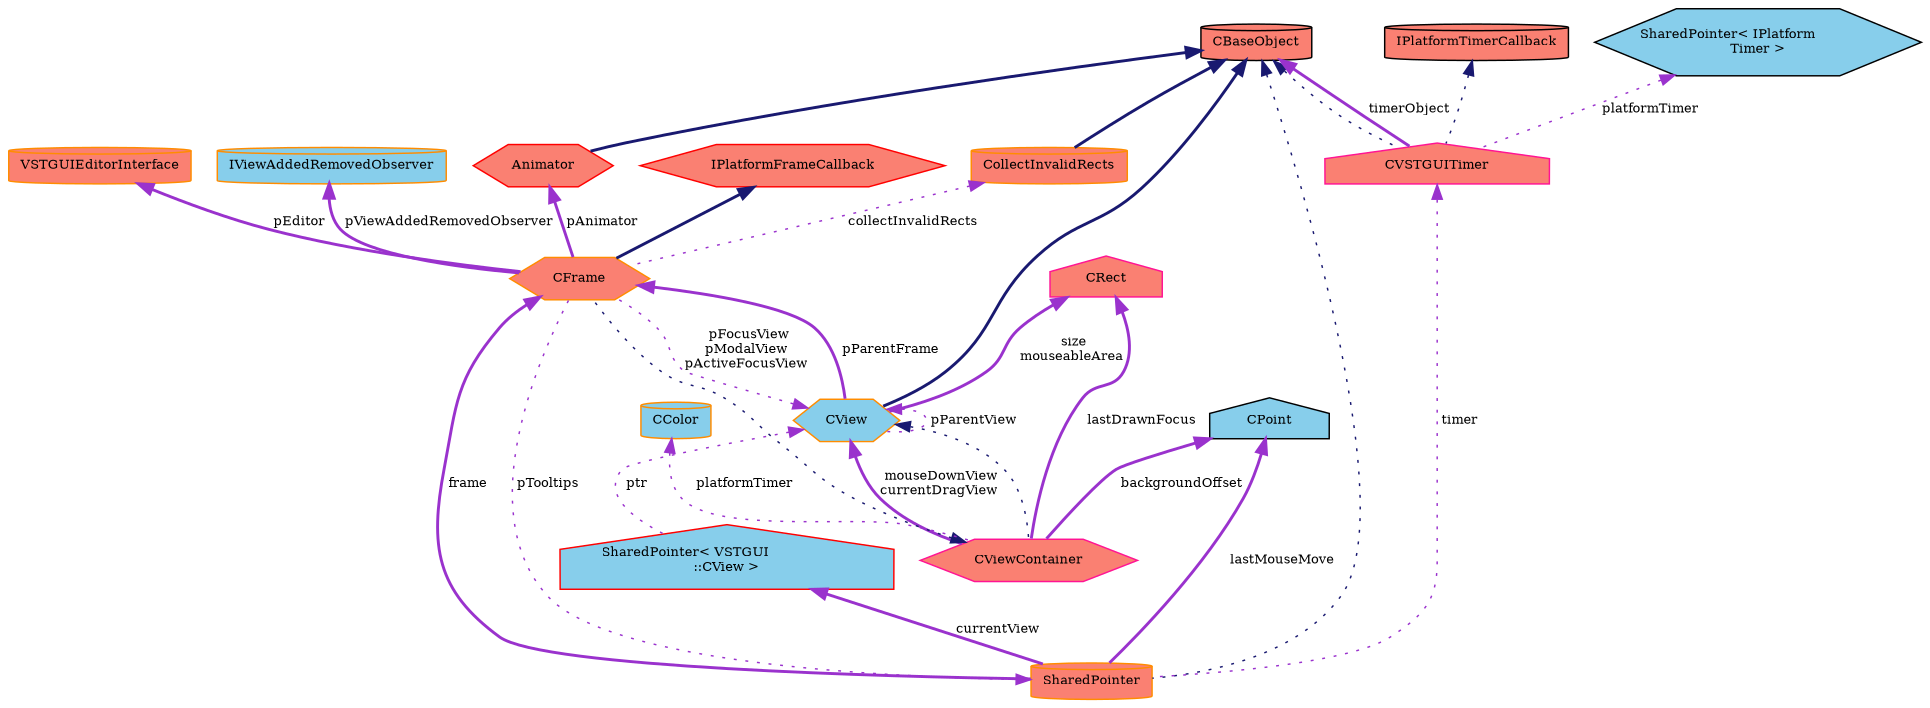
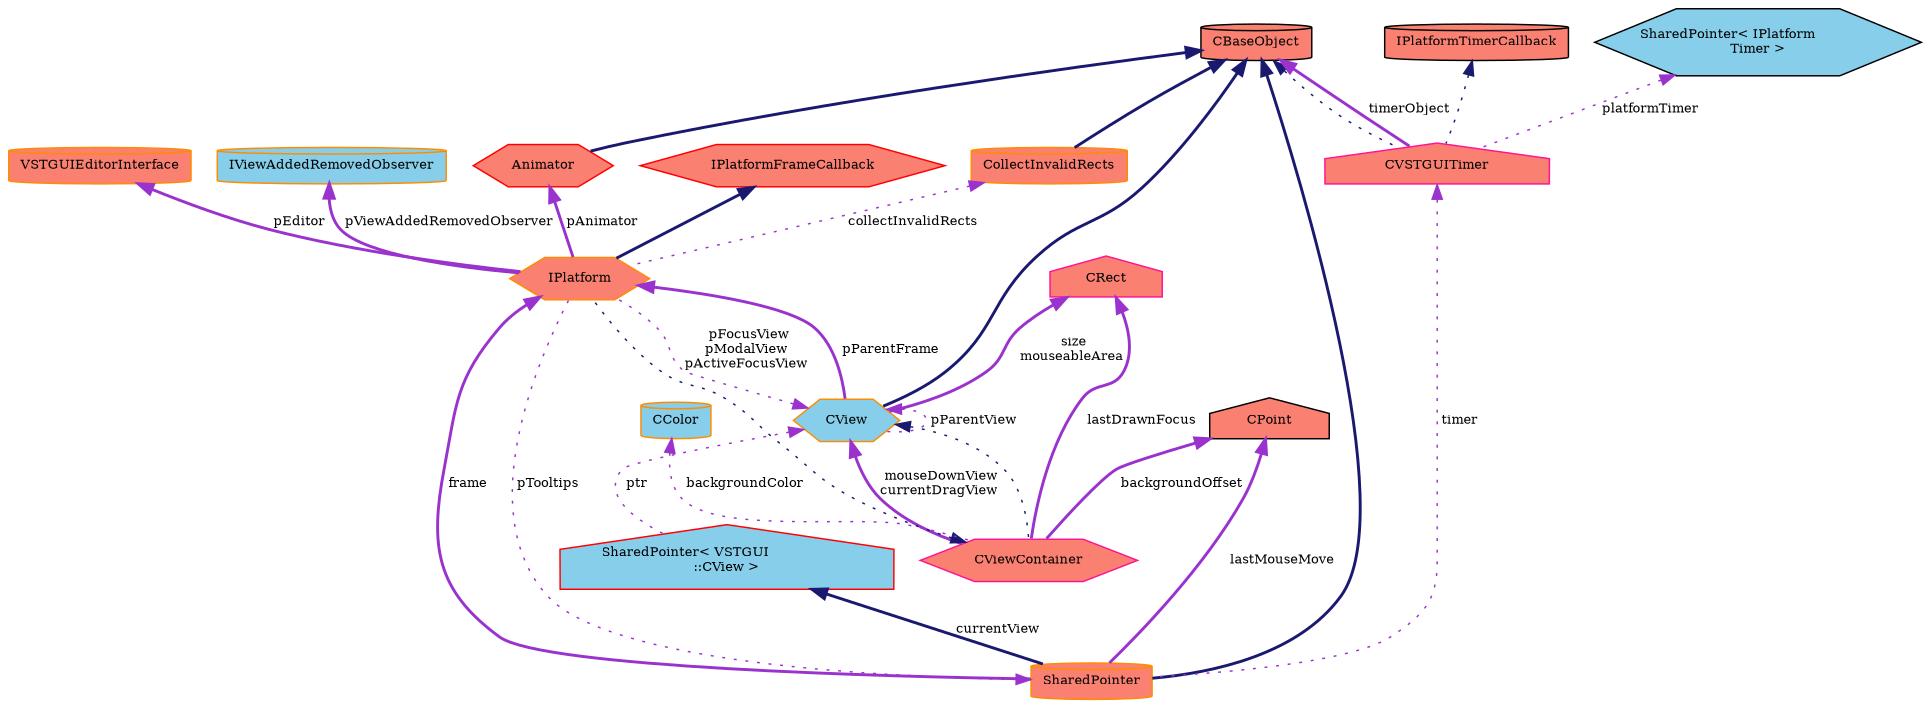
node "CFrame": label "CFrame" -> "IPlatform"
node "CPoint": fillcolor skyblue -> salmon
edge "SharedPointer" -> "CBaseObject": style dotted -> bold
edge "CViewContainer" -> "CColor": label " platformTimer" -> " backgroundColor"
edge "SharedPointer" -> "SharedPointer< VSTGUI ::CView >": color darkorchid3 -> midnightblue
